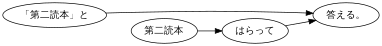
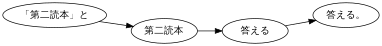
edge "「第二読本」と" -> "答える。": now "「第二読本」と" -> "第二読本"
node "はらって": label "はらって" -> "答える"
